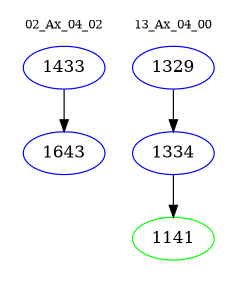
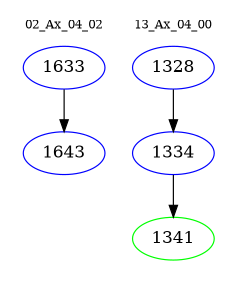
node "1433": label "1433" -> "1633"
node "1329": label "1329" -> "1328"
node "1141": label "1141" -> "1341"
